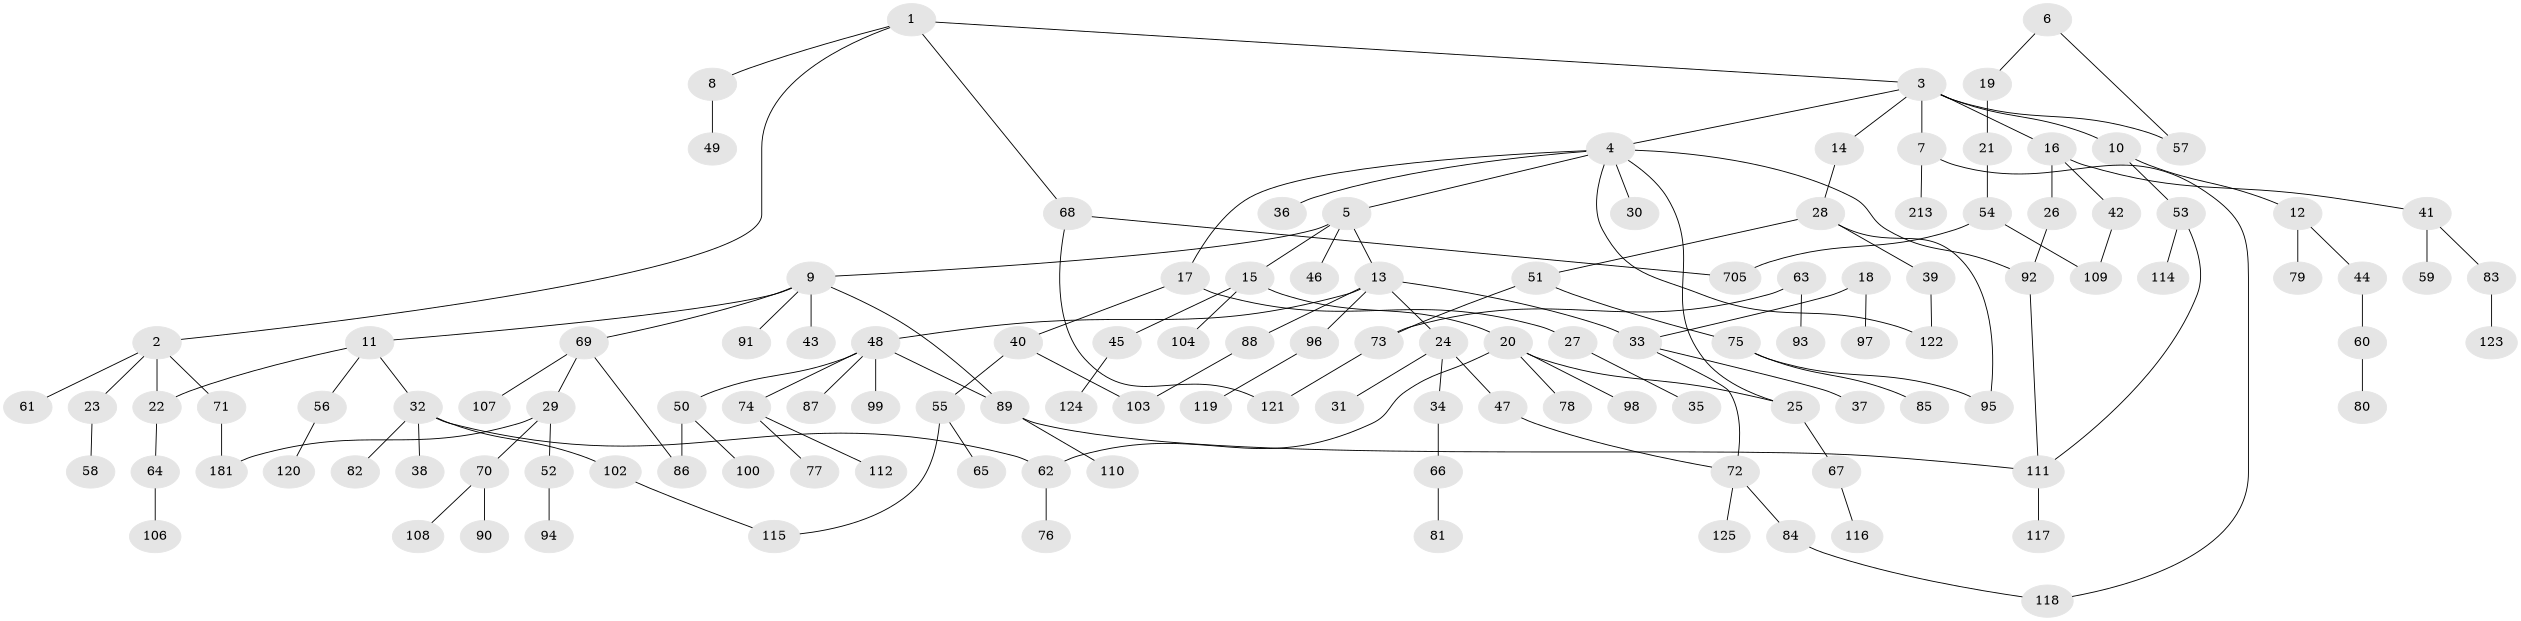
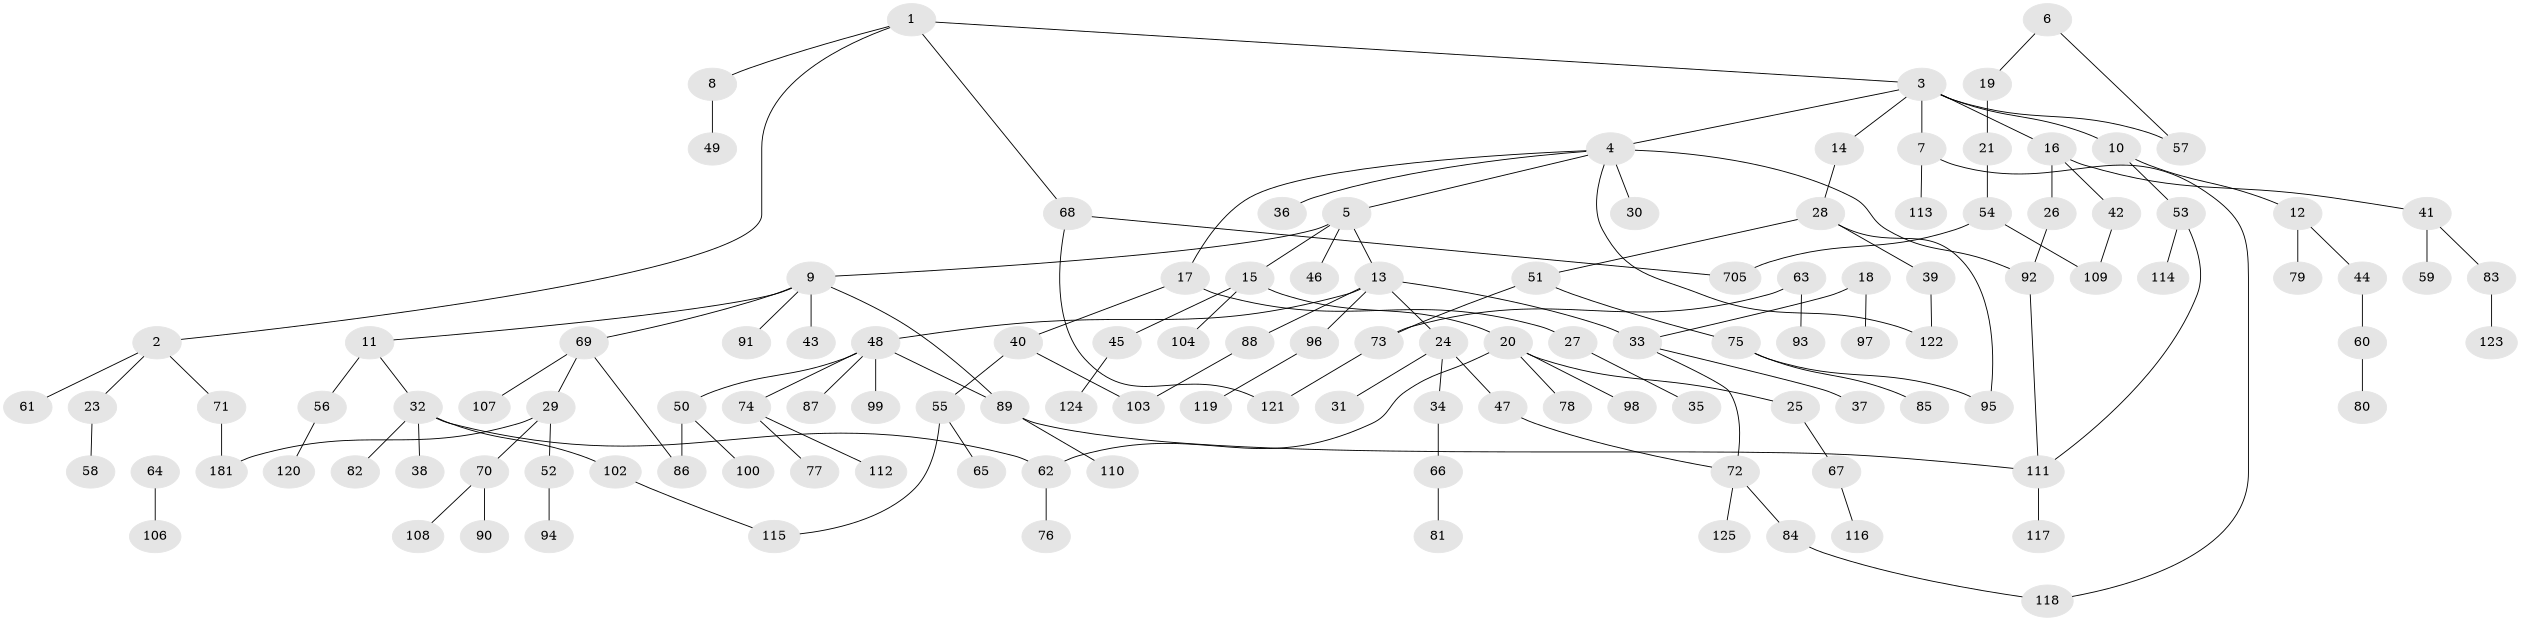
node "213": label "213" -> "113"
edge "4" -- "25": removed
node "22": removed
